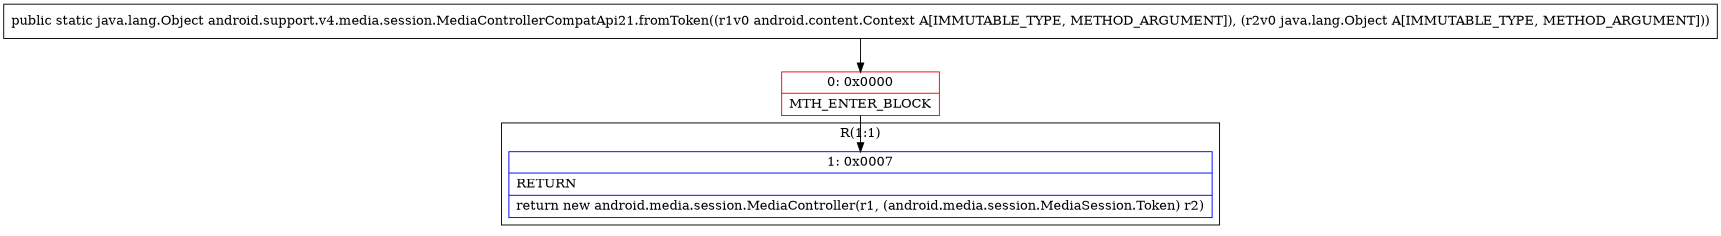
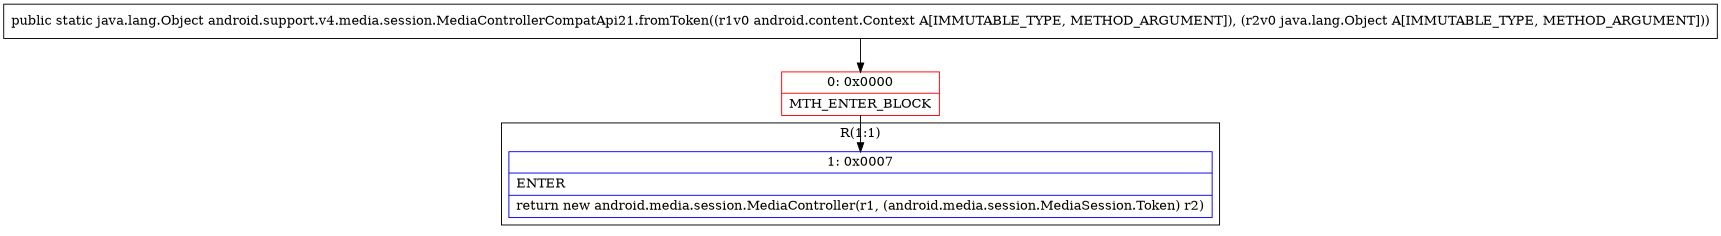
node "1: 0x0007": text "RETURN" -> "ENTER"
